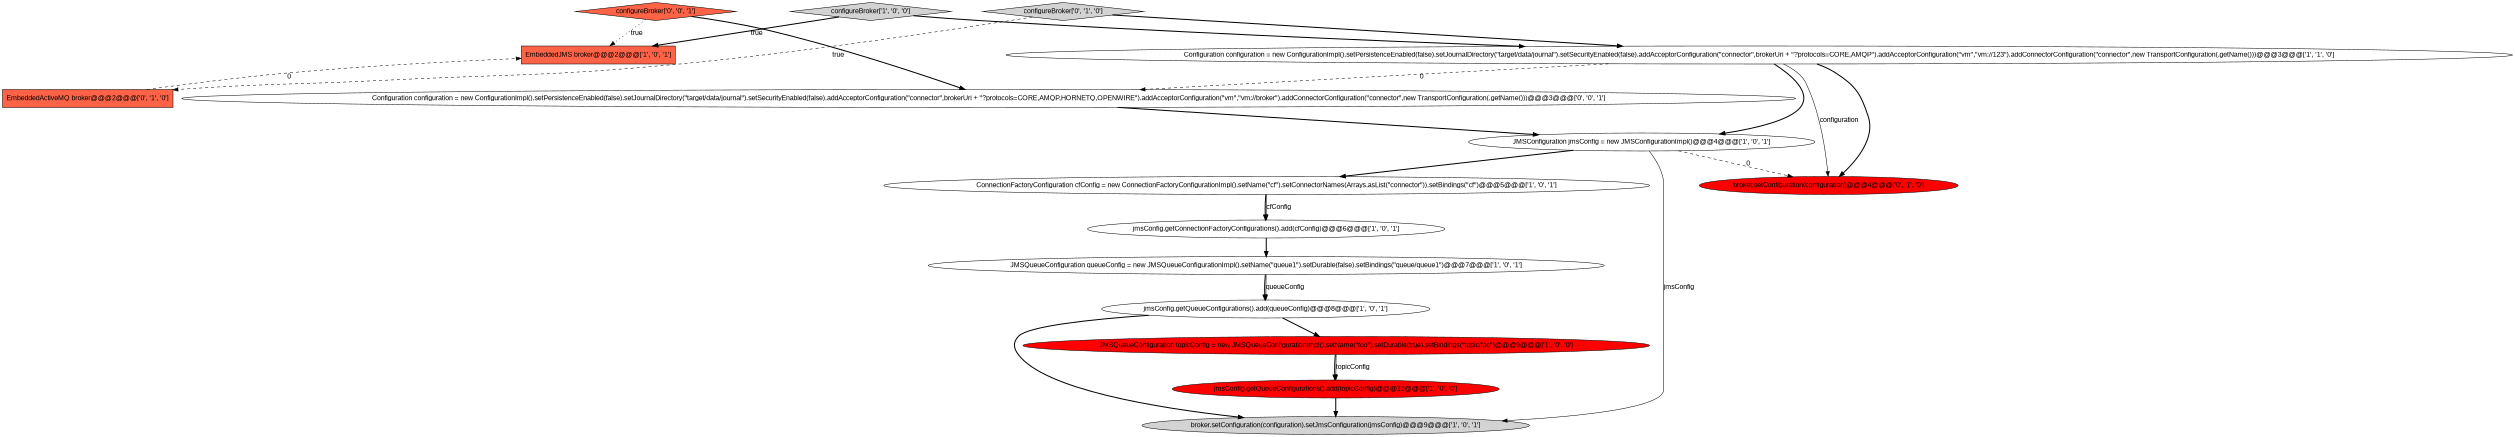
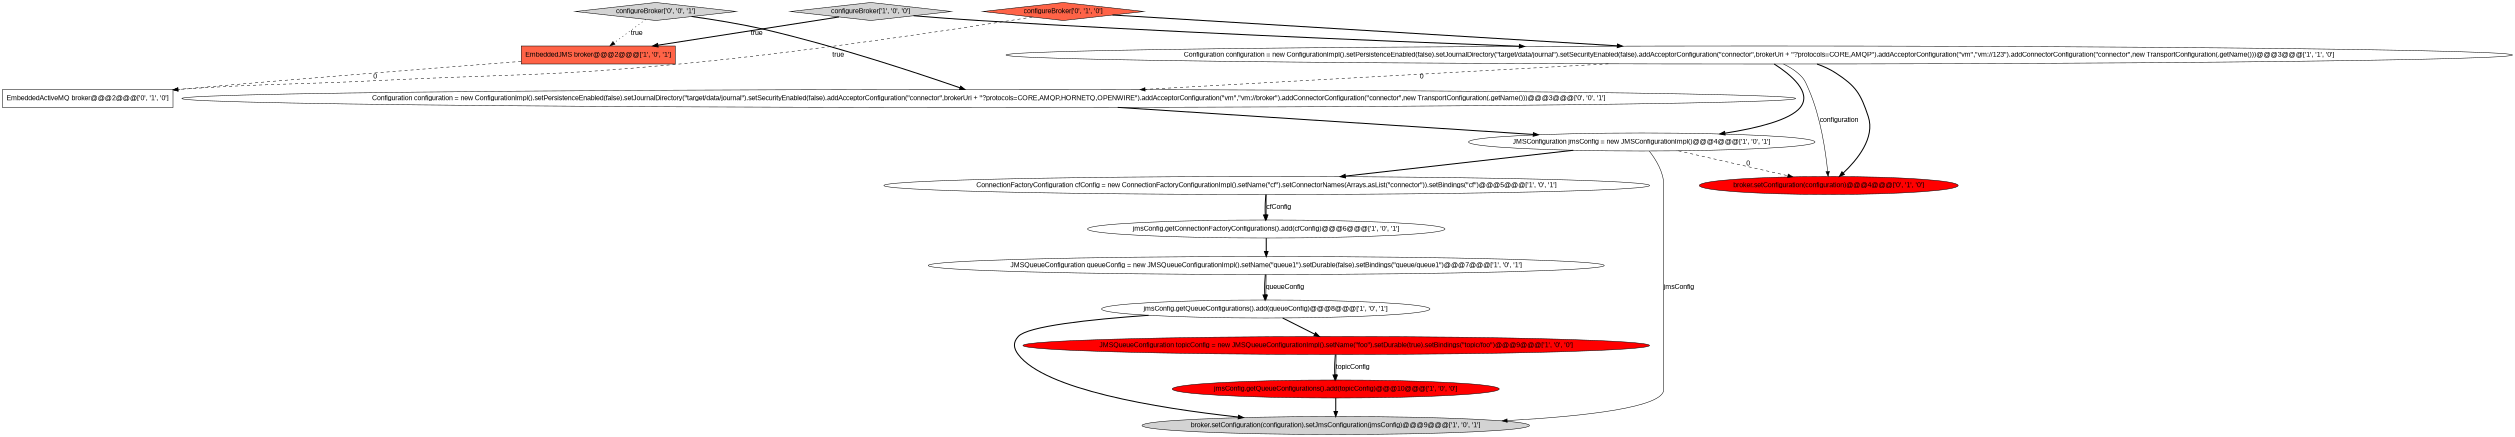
node "configureBroker['0', '0', '1']": fillcolor tomato -> lightgray
node "configureBroker['0', '1', '0']": fillcolor lightgray -> tomato
edge "EmbeddedActiveMQ broker@@@2@@@['0', '1', '0']" -> "EmbeddedJMS broker@@@2@@@['1', '0', '1']": reversed
node "EmbeddedActiveMQ broker@@@2@@@['0', '1', '0']": fillcolor tomato -> white
